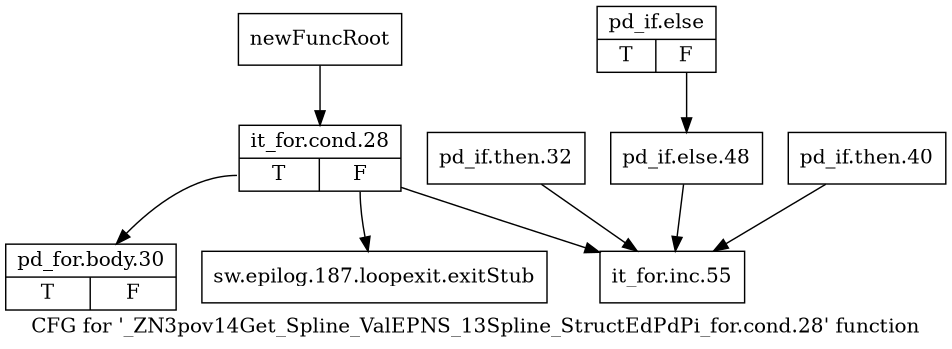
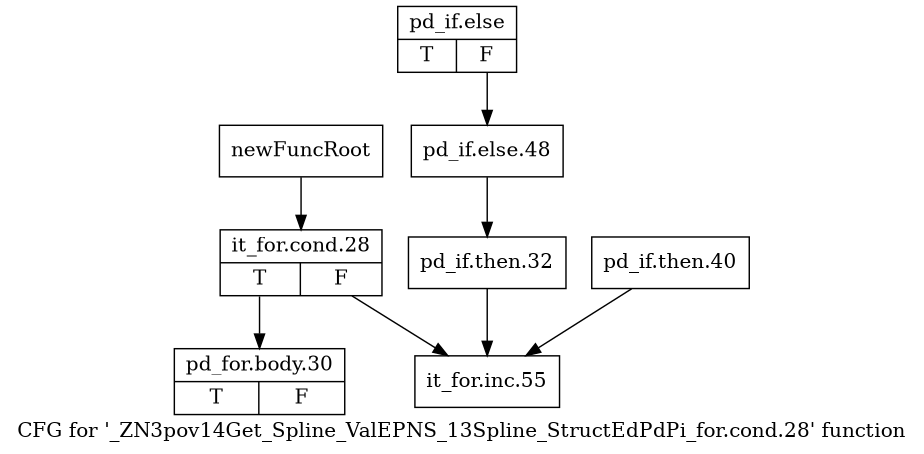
edge "pd_if.else.48" -> "it_for.inc.55": now "pd_if.else.48" -> "pd_if.then.32"
node "sw.epilog.187.loopexit.exitStub": removed
